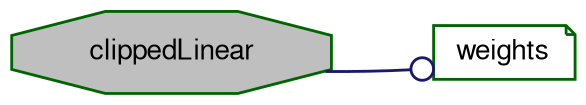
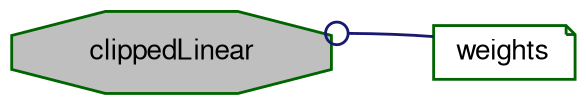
edge "clippedLinear" -> "weights": reversed
